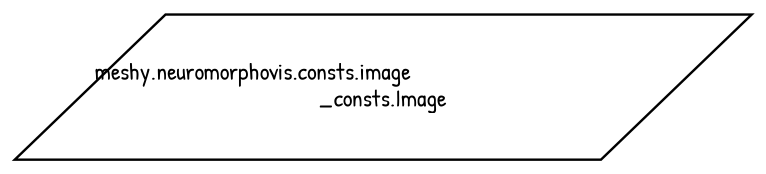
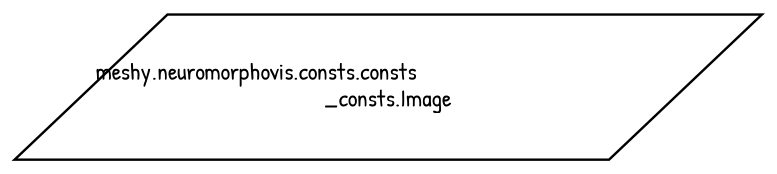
node "meshy.neuromorphovis.consts.image _consts.Image": label "meshy.neuromorphovis.consts.image _consts.Image" -> "meshy.neuromorphovis.consts.consts _consts.Image"
